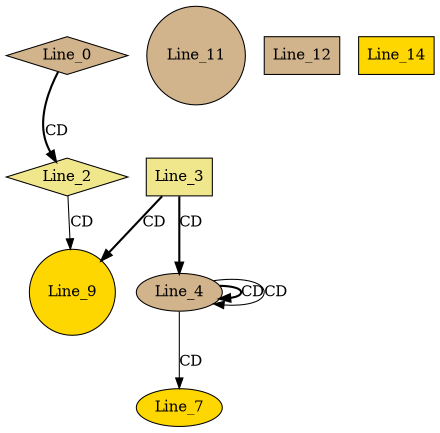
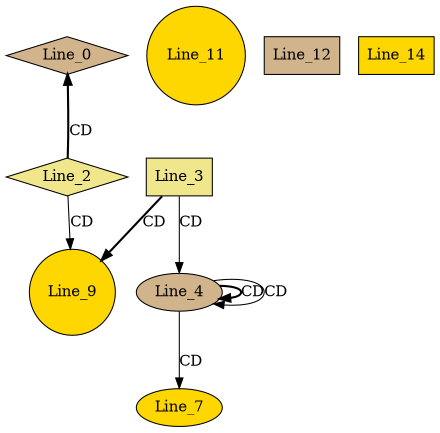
node "Line_11": fillcolor tan -> gold
edge "Line_0" -> "Line_2": reversed
edge "Line_3" -> "Line_4": style bold -> solid
